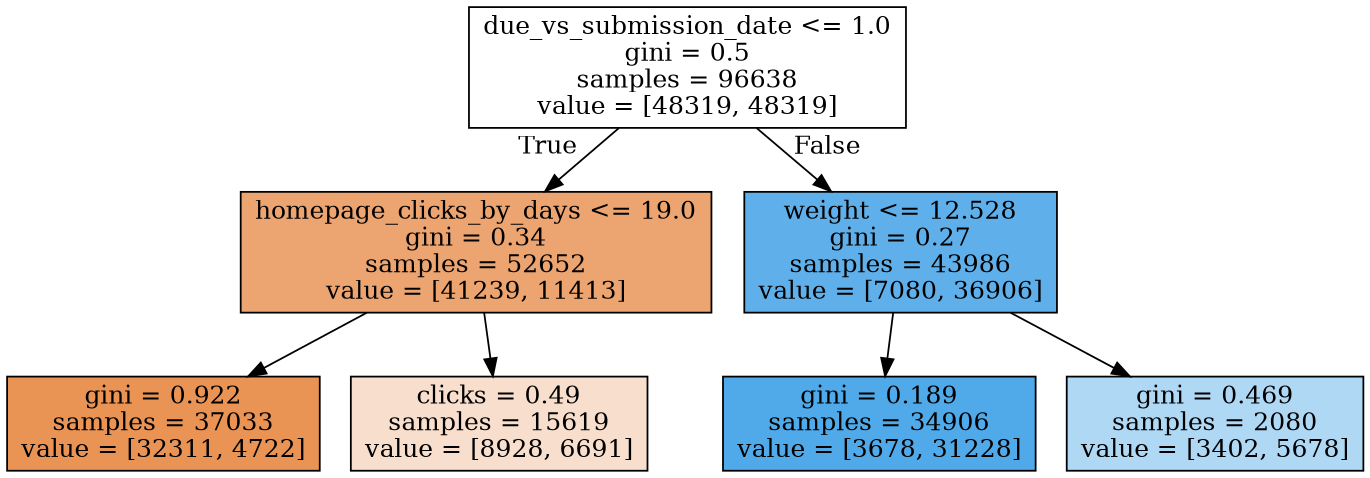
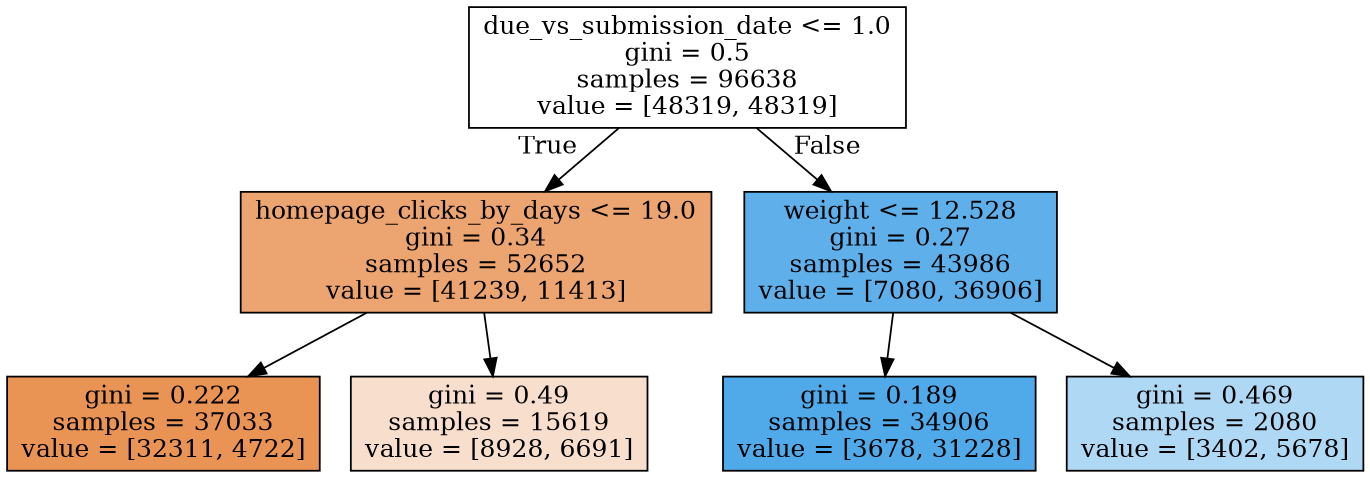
node "gini = 0.922 samples = 37033 value = [32311, 4722]": label "gini = 0.922 samples = 37033 value = [32311, 4722]" -> "gini = 0.222 samples = 37033 value = [32311, 4722]"
node "clicks = 0.49 samples = 15619 value = [8928, 6691]": label "clicks = 0.49 samples = 15619 value = [8928, 6691]" -> "gini = 0.49 samples = 15619 value = [8928, 6691]"
